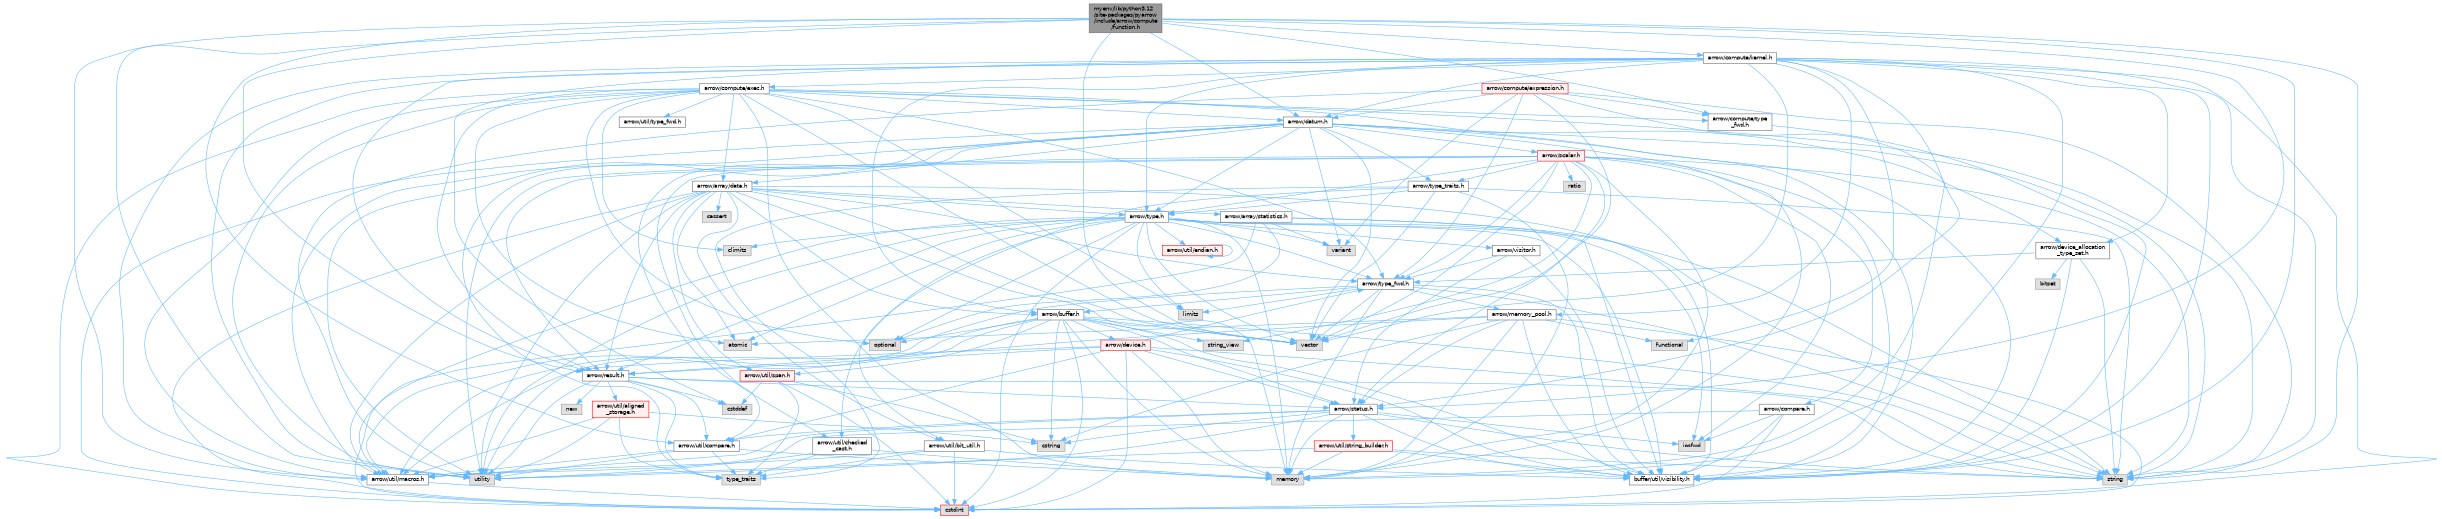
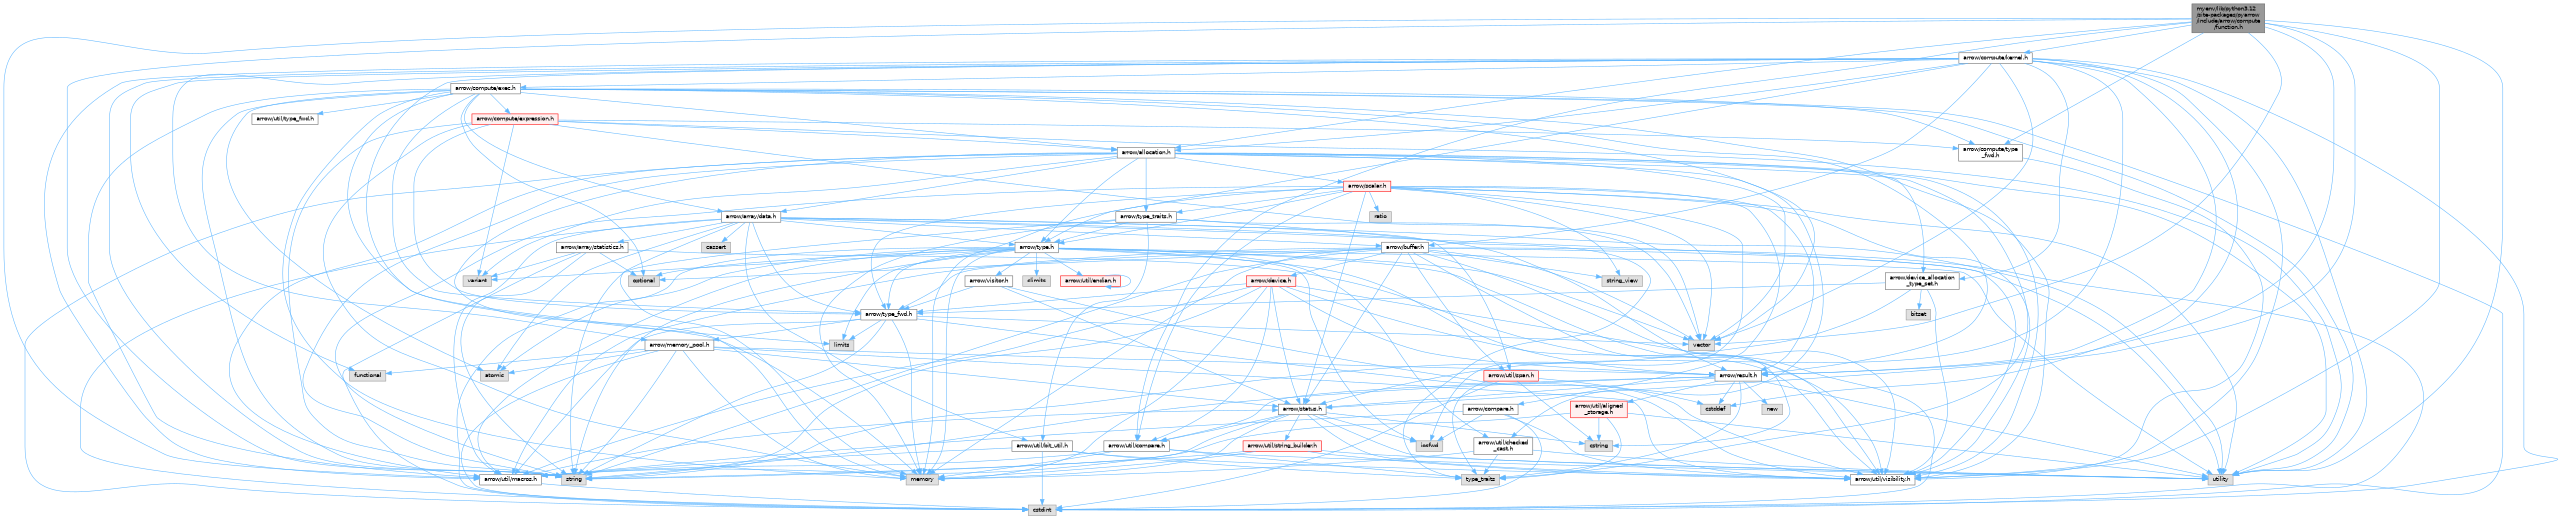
node "arrow/datum.h": label "arrow/datum.h" -> "arrow/allocation.h"
edge "arrow/compute/exec.h" -> "climits": now "arrow/compute/exec.h" -> "arrow/compute/expression.h"
edge "arrow/array/data.h" -> "vector": removed
edge "arrow/type_fwd.h" -> "arrow/buffer.h": reversed
edge "arrow/memory_pool.h" -> "cstring": now "arrow/memory_pool.h" -> "string"
edge "arrow/status.h" -> "arrow/util/macros.h": reversed
node "buffer/util/visibility.h": label "buffer/util/visibility.h" -> "arrow/util/visibility.h"
node "cstdint": color red -> grey60
